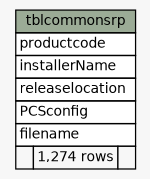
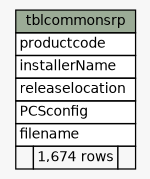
node "tblcommonsrp": text "1,274 rows" -> "1,674 rows"
